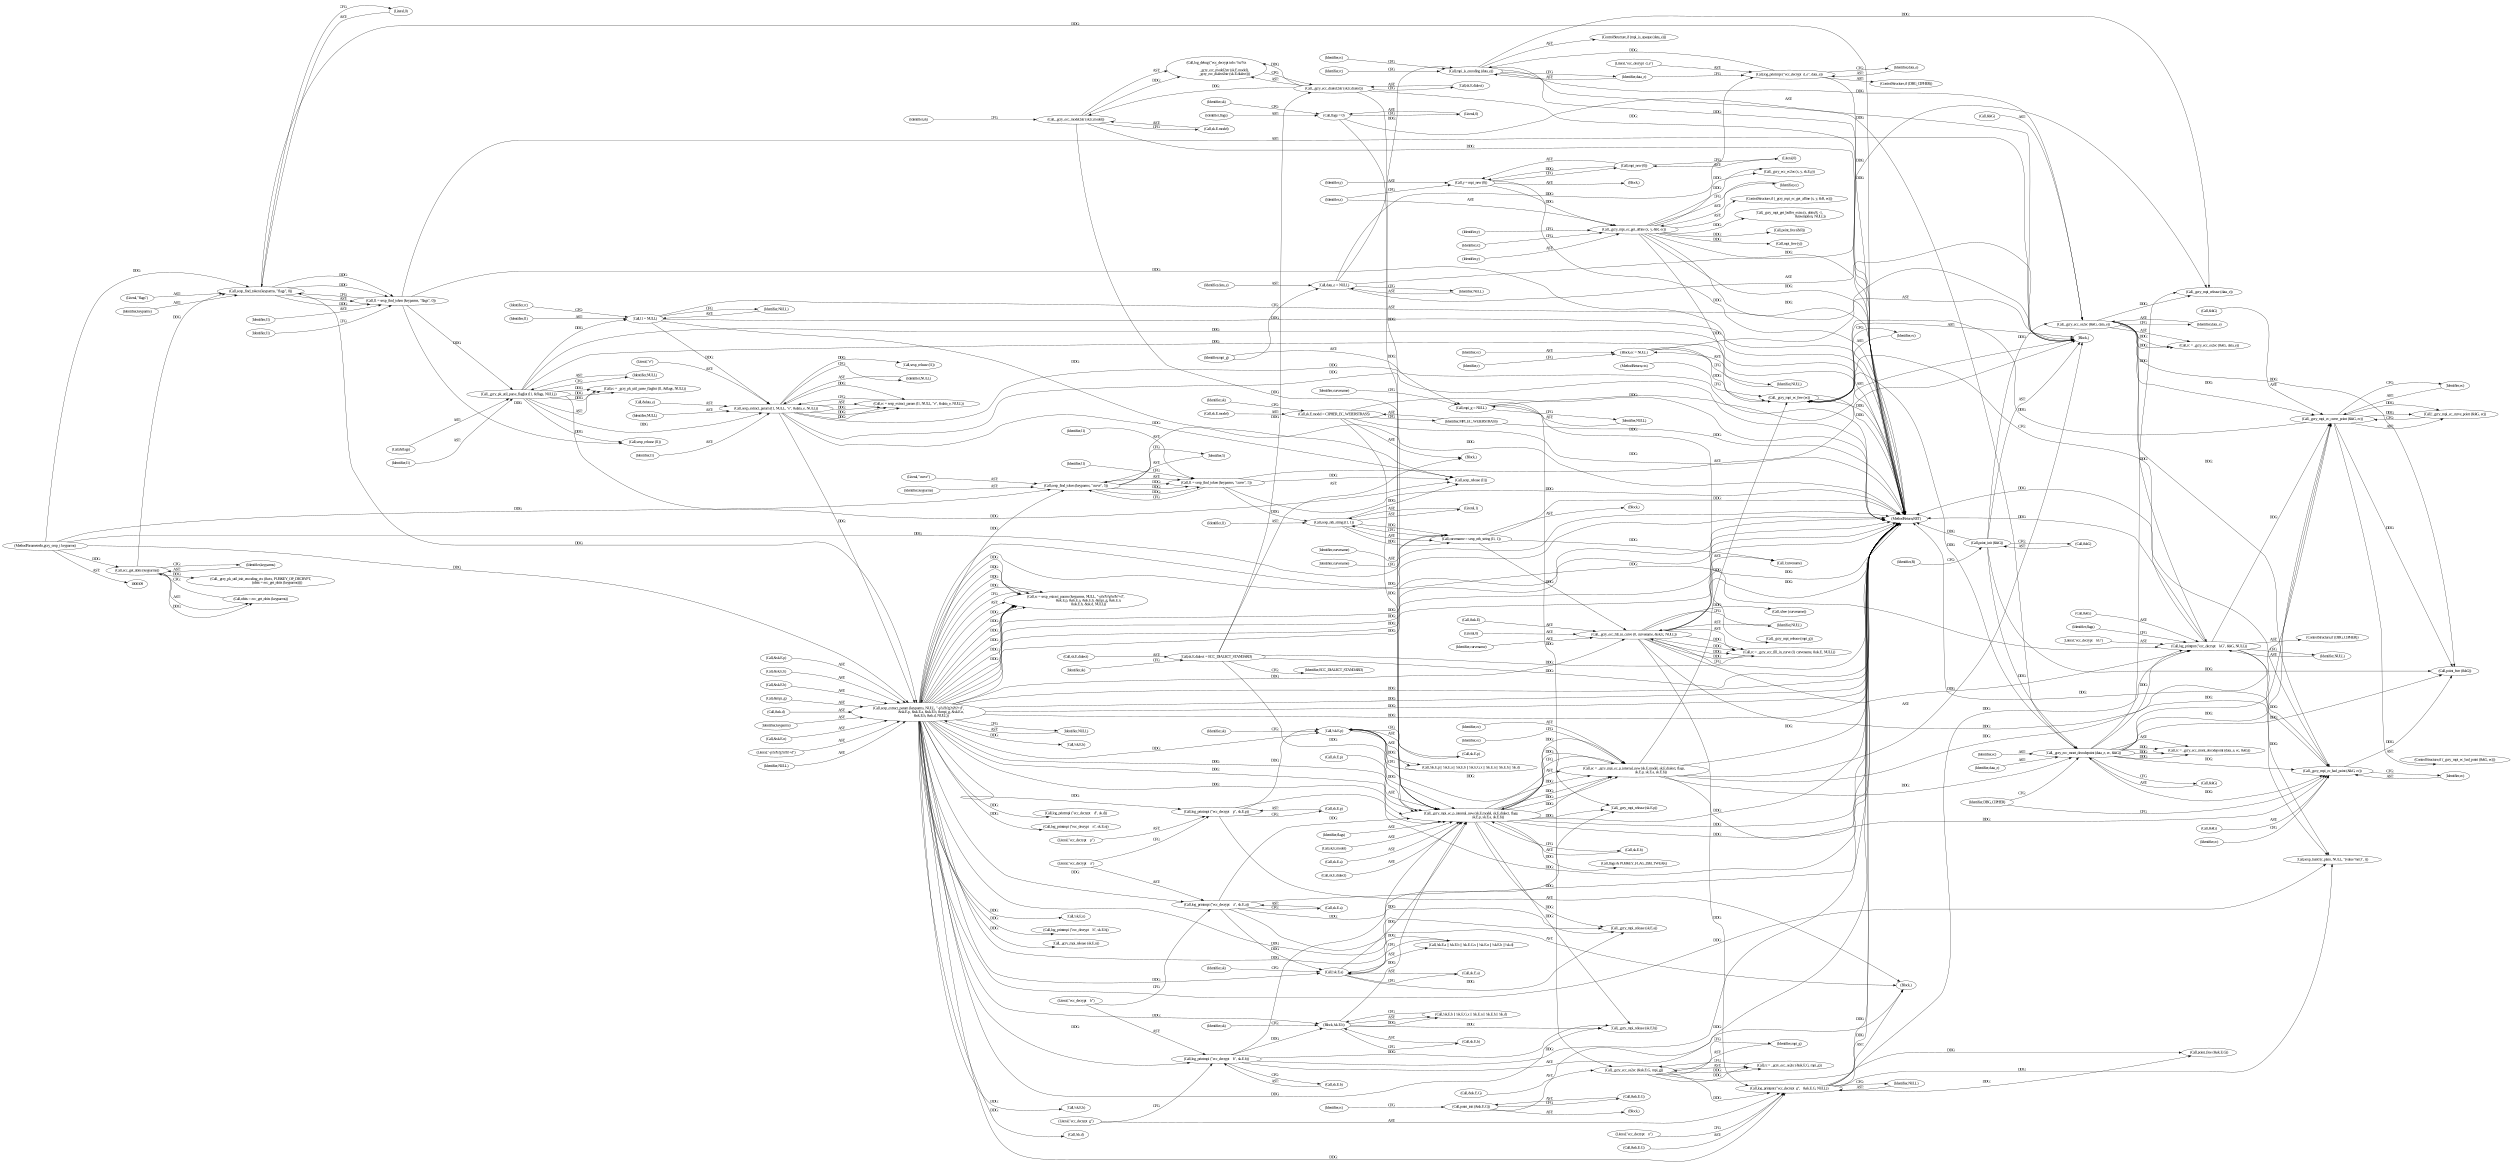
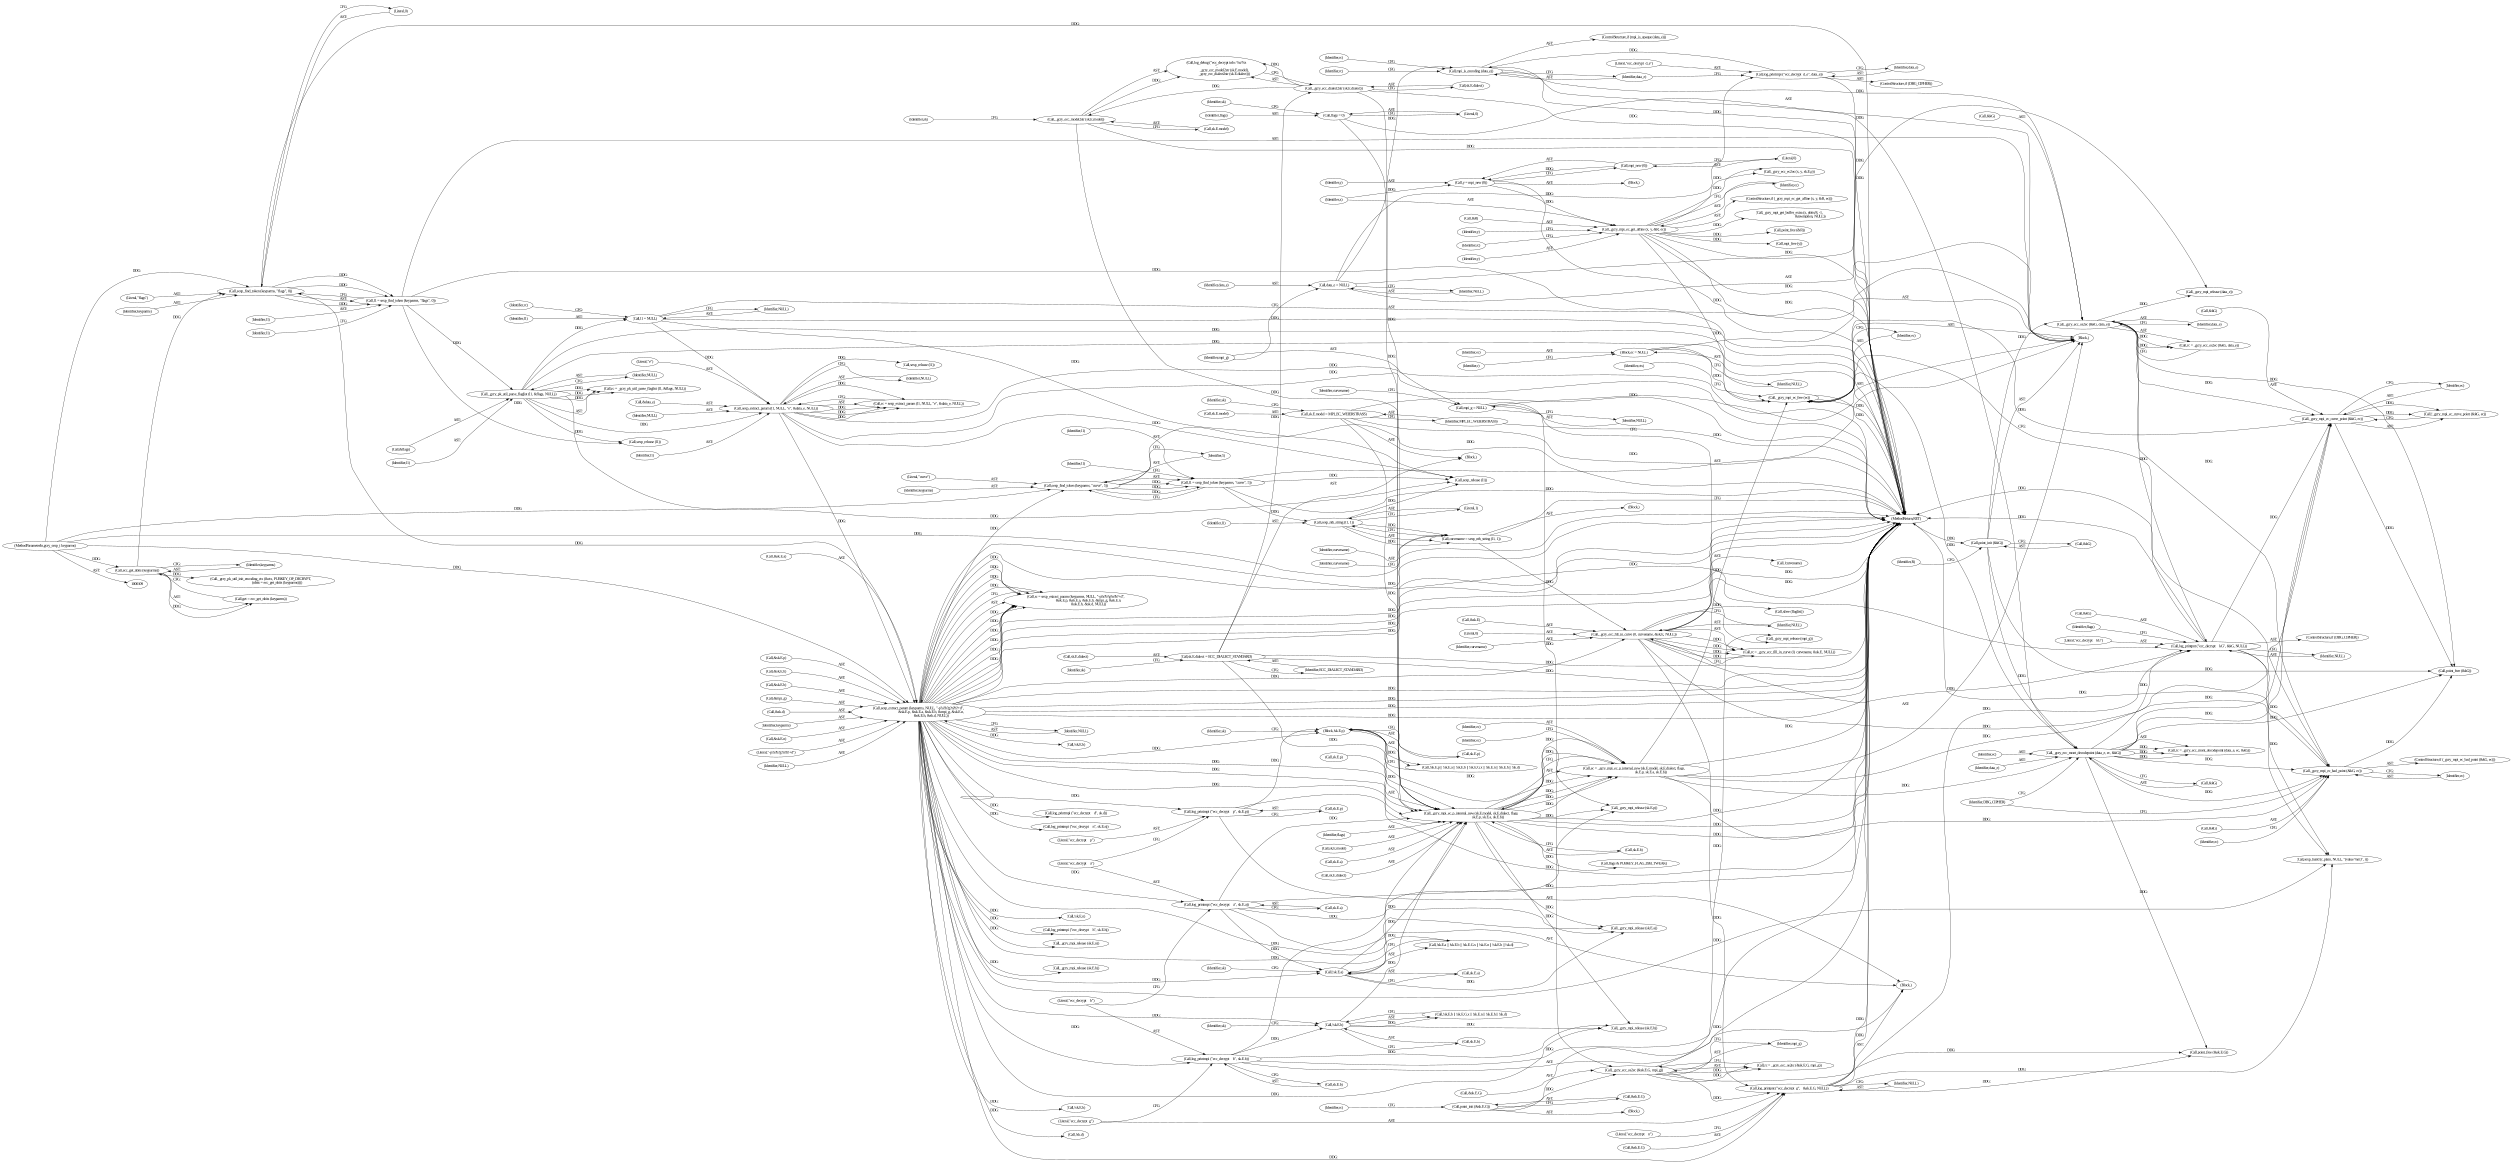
edge "(Call,mpi_is_encoding (data_e))" -> "(Call,_gcry_mpi_release (data_e))": removed, label "DDG:"
edge "(Identifier,x)" -> "(Call,y = mpi_new (0))": label "CFG: " -> "DDG: "
node "(Call,&R)": added
edge "(Call,rc = _gcry_ecc_os2ec (&kG, data_e))" -> "(Call,_gcry_ecc_os2ec (&kG, data_e))": added, label "CFG:"
node "(MethodReturn,ctx)": label "(MethodReturn,ctx)" -> "(Identifier,ctx)"
node "(Call,sk.E.model = CIPHER_EC_WEIERSTRASS)": label "(Call,sk.E.model = CIPHER_EC_WEIERSTRASS)" -> "(Call,sk.E.model = MPI_EC_WEIERSTRASS)"
edge "(Call,mpi_g = NULL)" -> "(Call,_gcry_mpi_release (mpi_g))": label "DDG: " -> "CFG: "
edge "(Call,curvename = sexp_nth_string (l1, 1))" -> "(MethodReturn,RET)": label "DDG: " -> "CFG: "
edge "(Call,sexp_nth_string (l1, 1))" -> "(Literal,1)": label "AST: " -> "CFG: "
edge "(Call,_gcry_ecc_mont_decodepoint (data_e, ec, &kG))" -> "(Call,_gcry_mpi_release (data_e))": now "(Call,_gcry_ecc_mont_decodepoint (data_e, ec, &kG))" -> "(Call,point_free (&sk.E.G))"
edge "(Call,point_init (&kG))" -> "(MethodReturn,RET)": reversed
edge "(Call,curvename = sexp_nth_string (l1, 1))" -> "(Call,!curvename)": removed, label "DDG:"
node "(Call,&sk.E.a)": added
node "(Call,nbits = ecc_get_nbits (keyparms))": label "(Call,nbits = ecc_get_nbits (keyparms))" -> "(Call,get = ecc_get_nbits (keyparms))"
edge "(Call,_gcry_mpi_ec_curve_point (&kG, ec))" -> "(ControlStructure,if (_gcry_mpi_ec_bad_point (&kG, ec)))": now "(Call,_gcry_mpi_ec_bad_point (&kG, ec))" -> "(ControlStructure,if (_gcry_mpi_ec_bad_point (&kG, ec)))"
node "(Call,xfree (curvename))": label "(Call,xfree (curvename))" -> "(Call,xfree (flaglist))"
edge "(Identifier,ECC_DIALECT_STANDARD)" -> "(Call,sk.E.dialect = ECC_DIALECT_STANDARD)": added, label "AST:"
node "(Call,!sk.E.p)": label "(Call,!sk.E.p)" -> "(Block,!sk.E.p)"
edge "(Call,_gcry_ecc_os2ec (&sk.E.G, mpi_g))" -> "(Call,_gcry_mpi_release (mpi_g))": added, label "DDG:"
node "(Call,_gcry_mpi_release (sk.E.h))": added
node "(Block,!sk.E.b)": label "(Block,!sk.E.b)" -> "(Call,!sk.E.b)"
edge "(Call,point_init (&sk.E.G))" -> "(Call,_gcry_ecc_os2ec (&sk.E.G, mpi_g))": added, label "DDG:"
